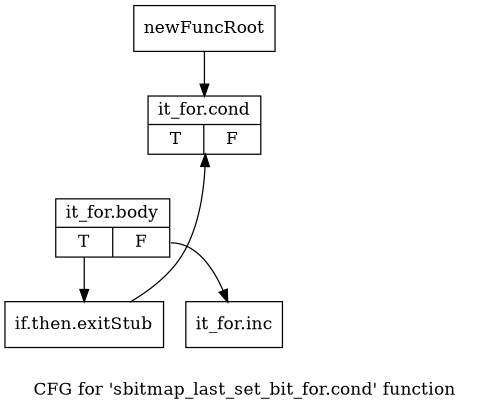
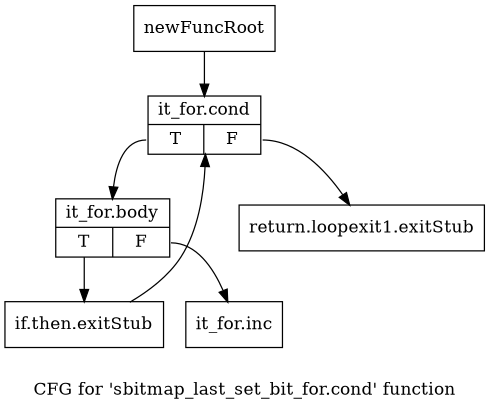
edge "it_for.cond" -> "it_for.body": added
node "return.loopexit1.exitStub": added
